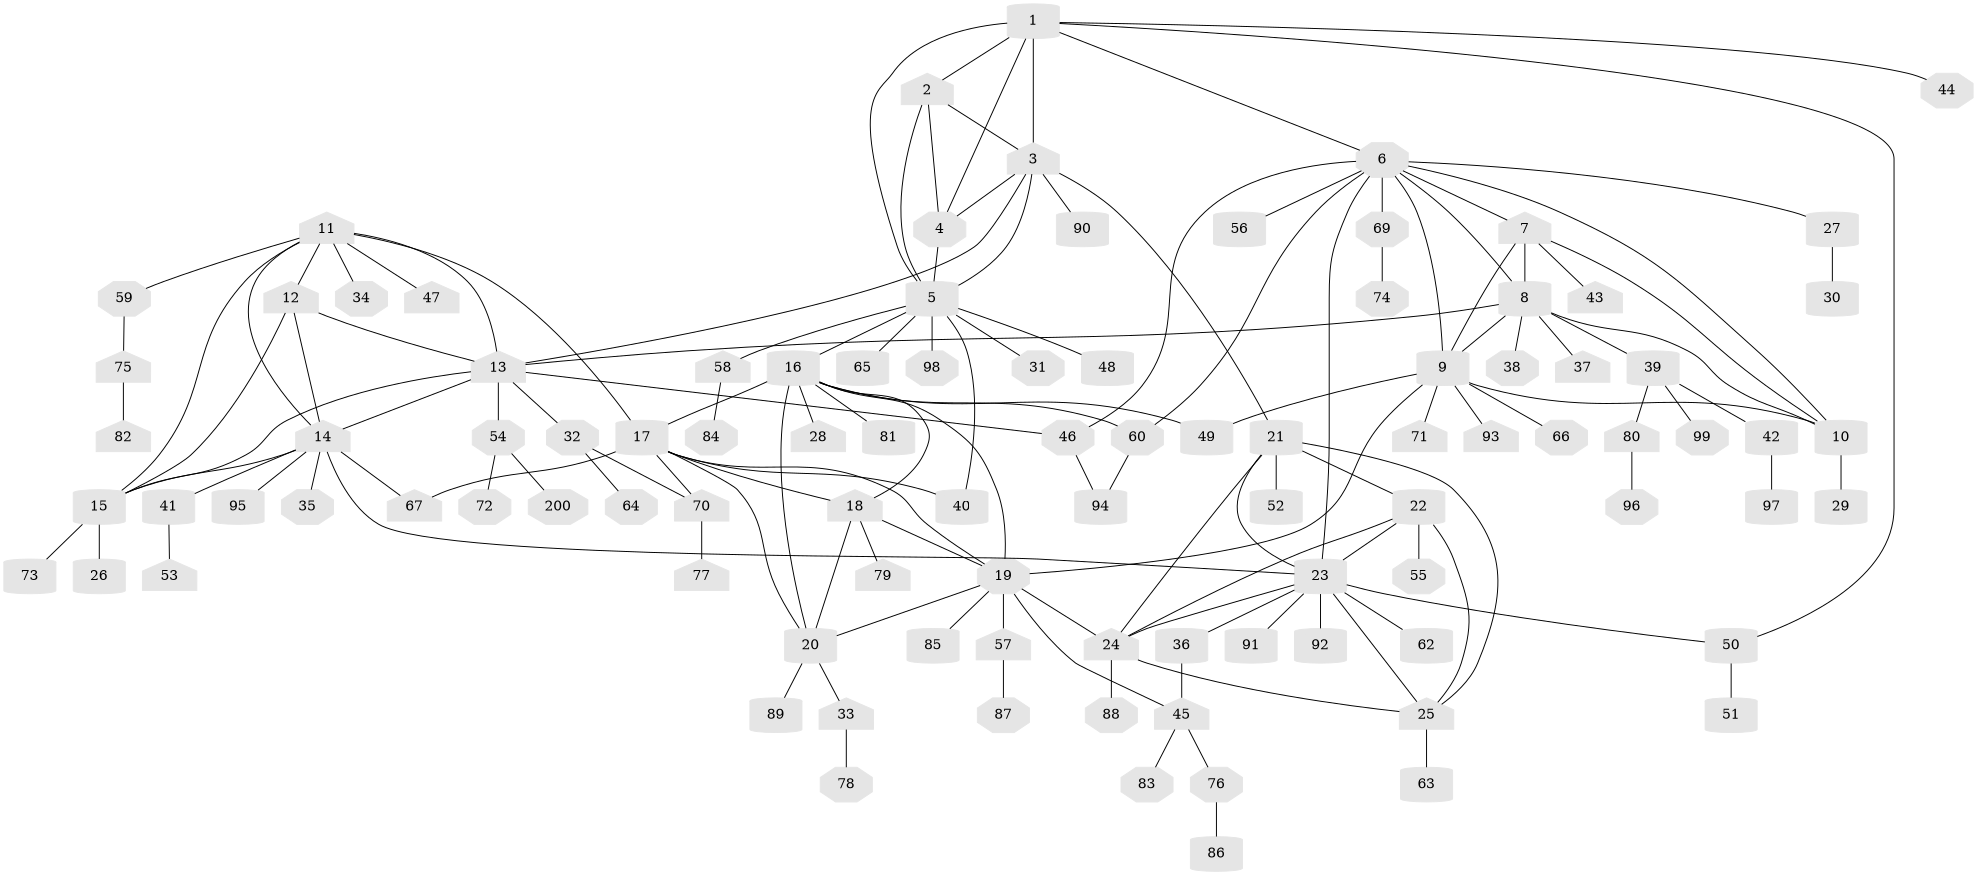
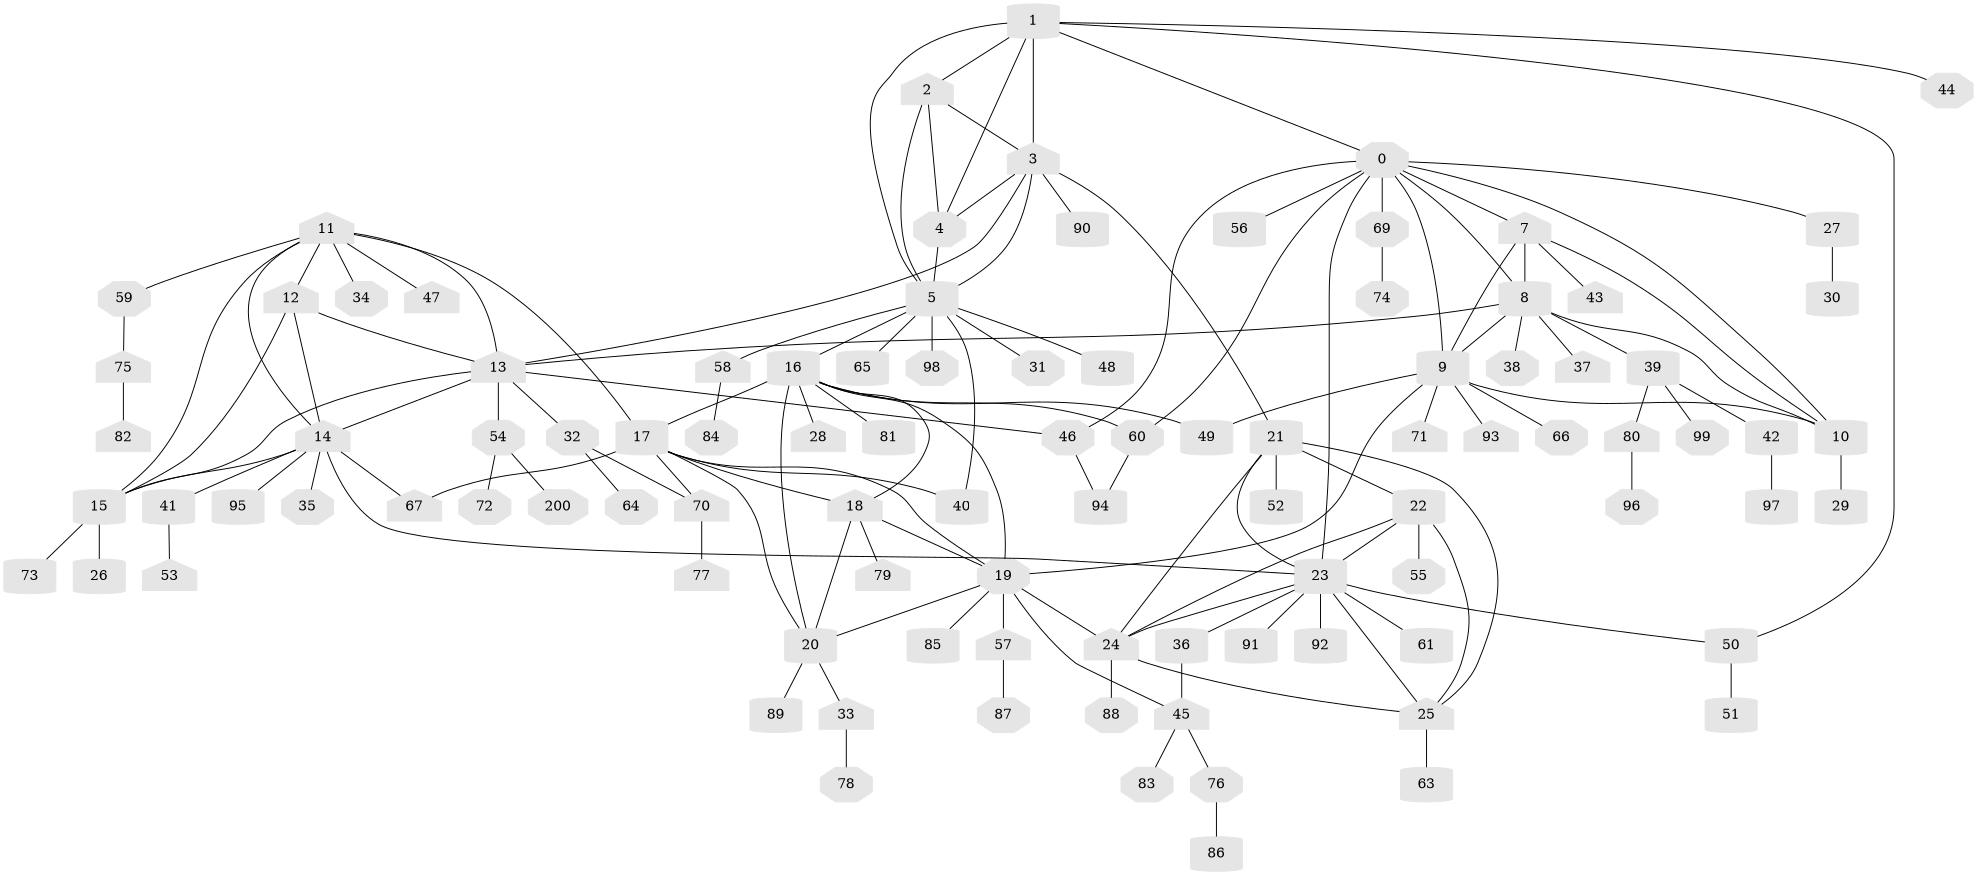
node "6": label "6" -> "0"
node "62": label "62" -> "61"
